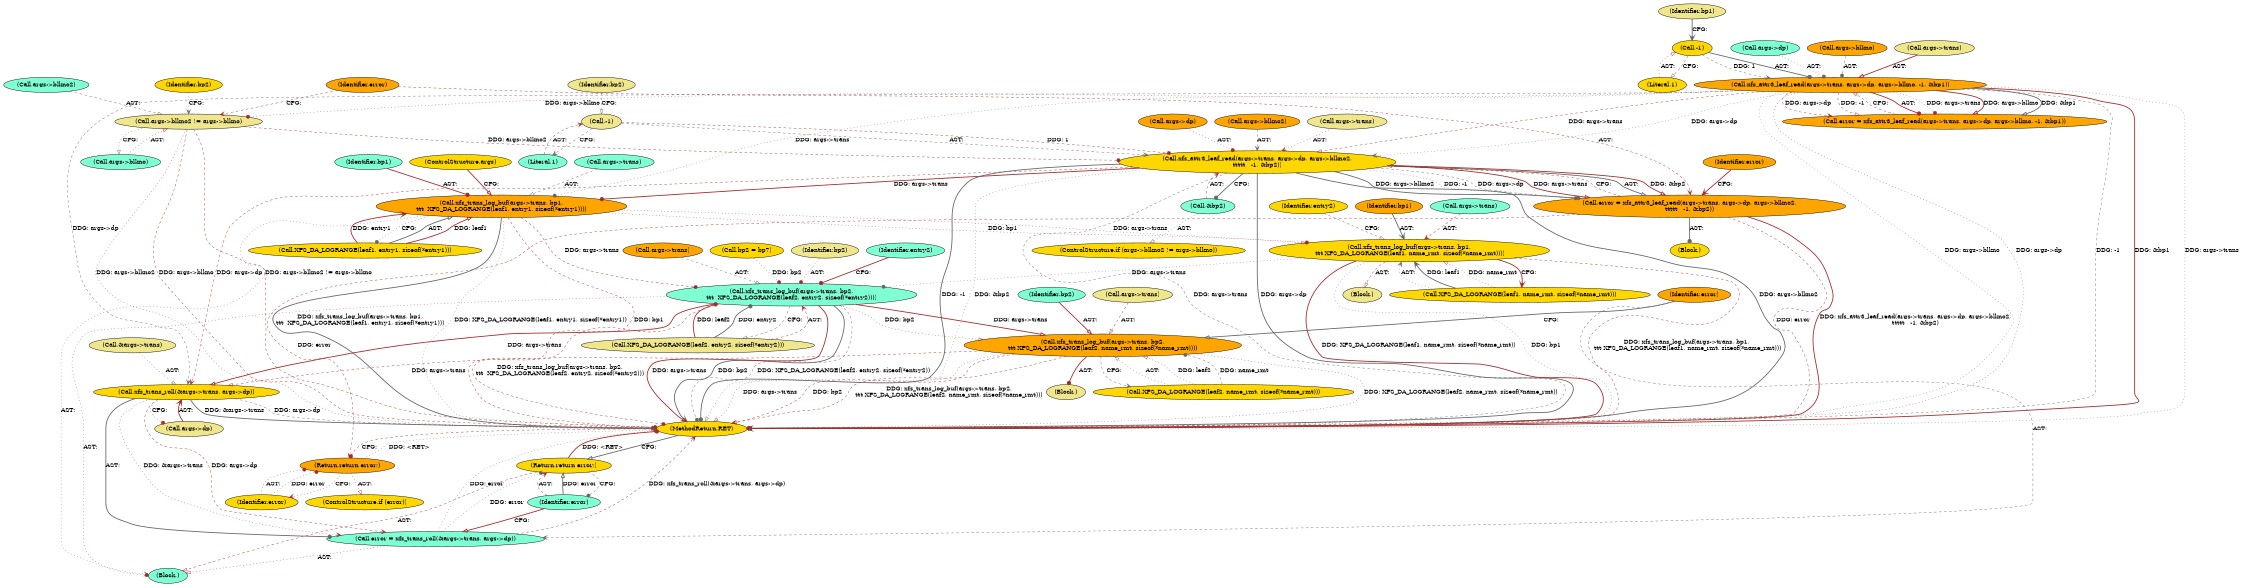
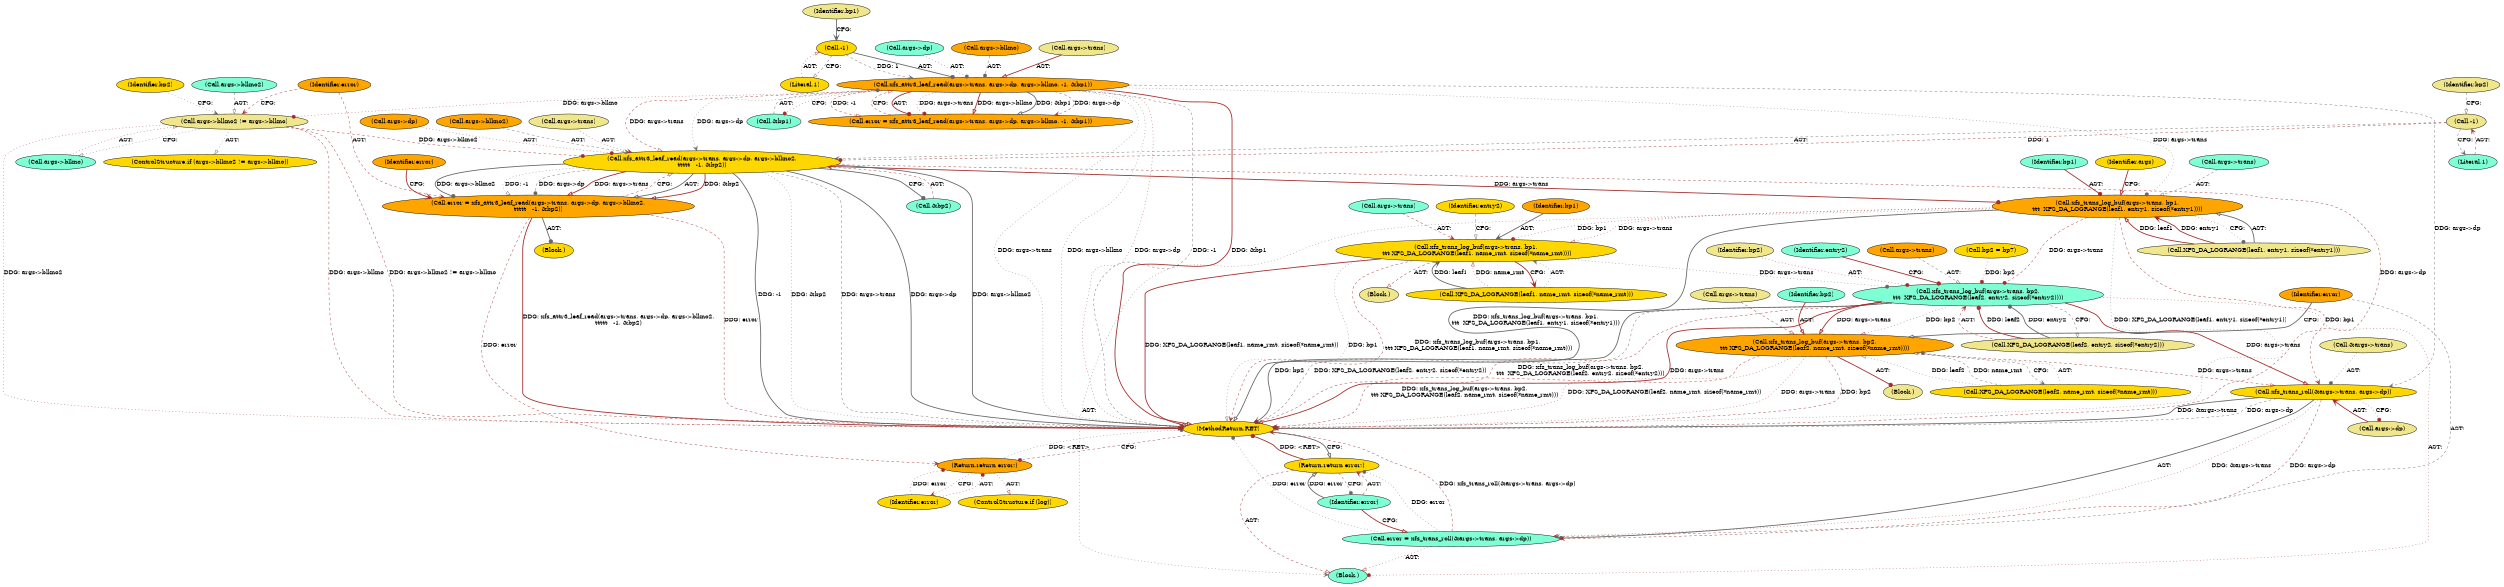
node "(Call,&bp1)": added
node "(ControlStructure,args)": label "(ControlStructure,args)" -> "(Identifier,args)"
edge "(Call,&bp2)" -> "(ControlStructure,if (args->blkno2 != args->blkno))": now "(Call,args->blkno2 != args->blkno)" -> "(ControlStructure,if (args->blkno2 != args->blkno))"
node "(Call,XFS_DA_LOGRANGE(leaf1, entry1, sizeof(*entry1)))": fillcolor gold -> khaki
edge "(Call,&args->trans)" -> "(Call,xfs_trans_roll(&args->trans, args->dp))": arrowhead onormal -> dot
node "(ControlStructure,if (error))": label "(ControlStructure,if (error))" -> "(ControlStructure,if (log))"
